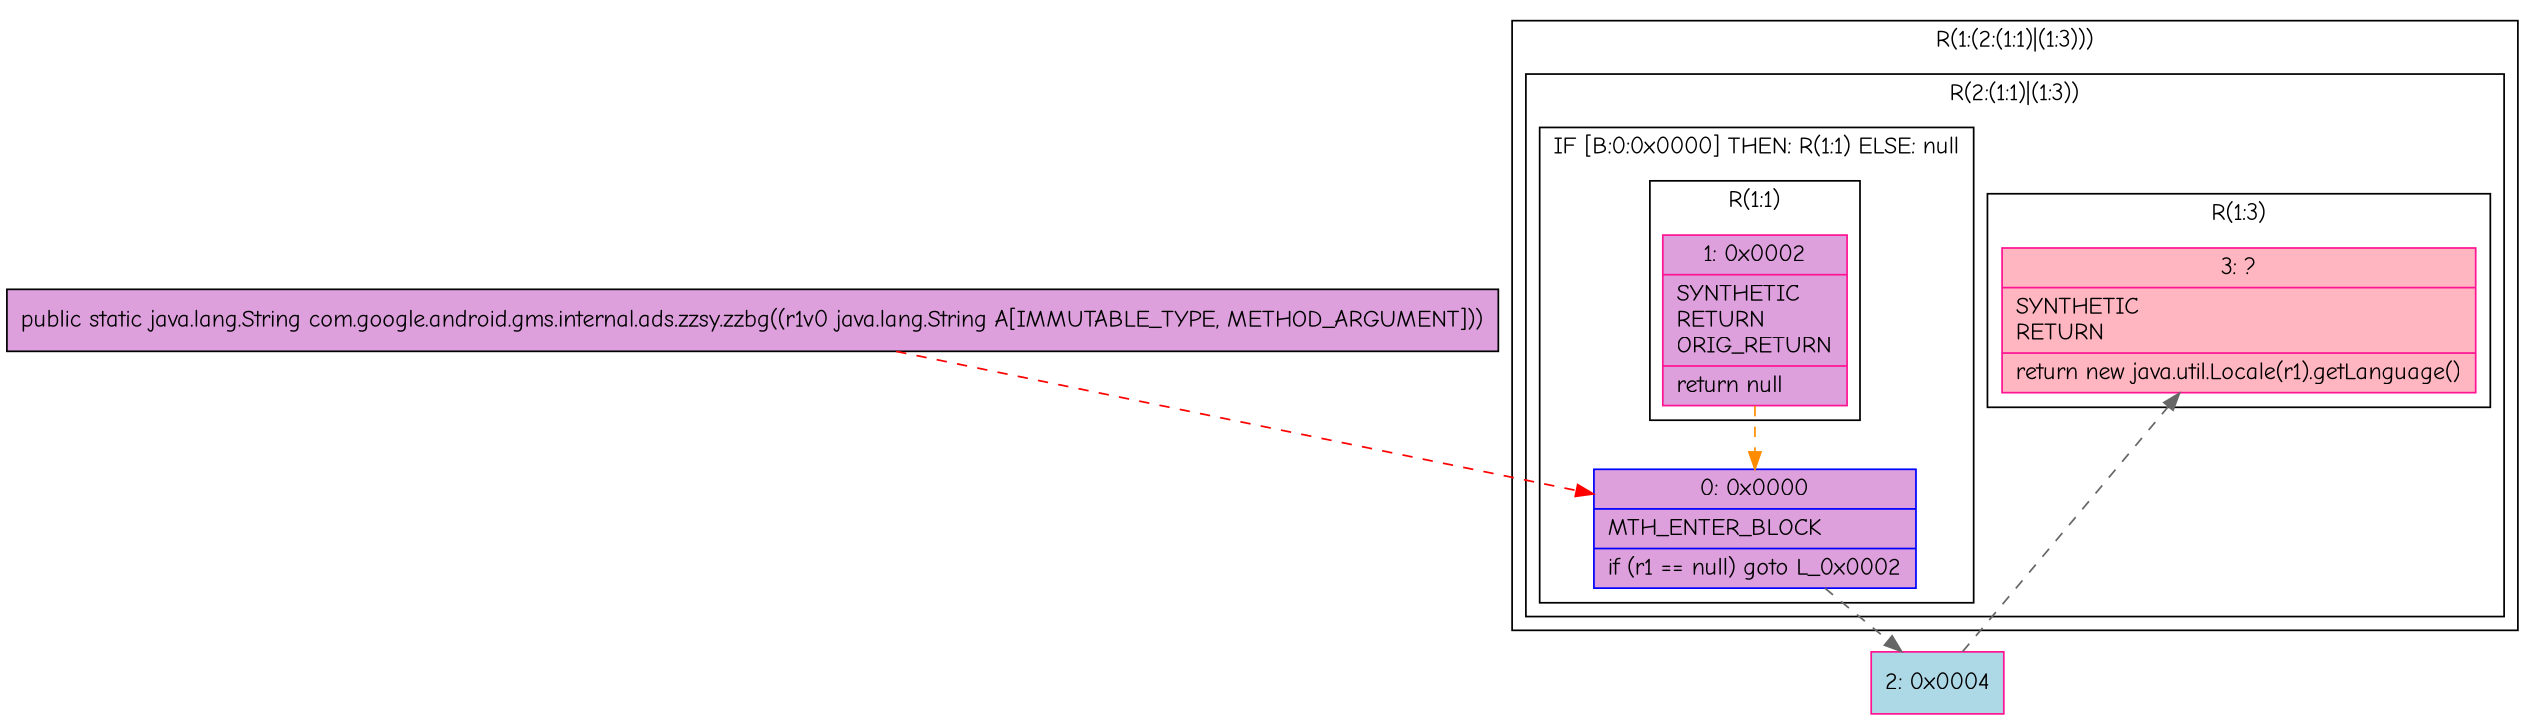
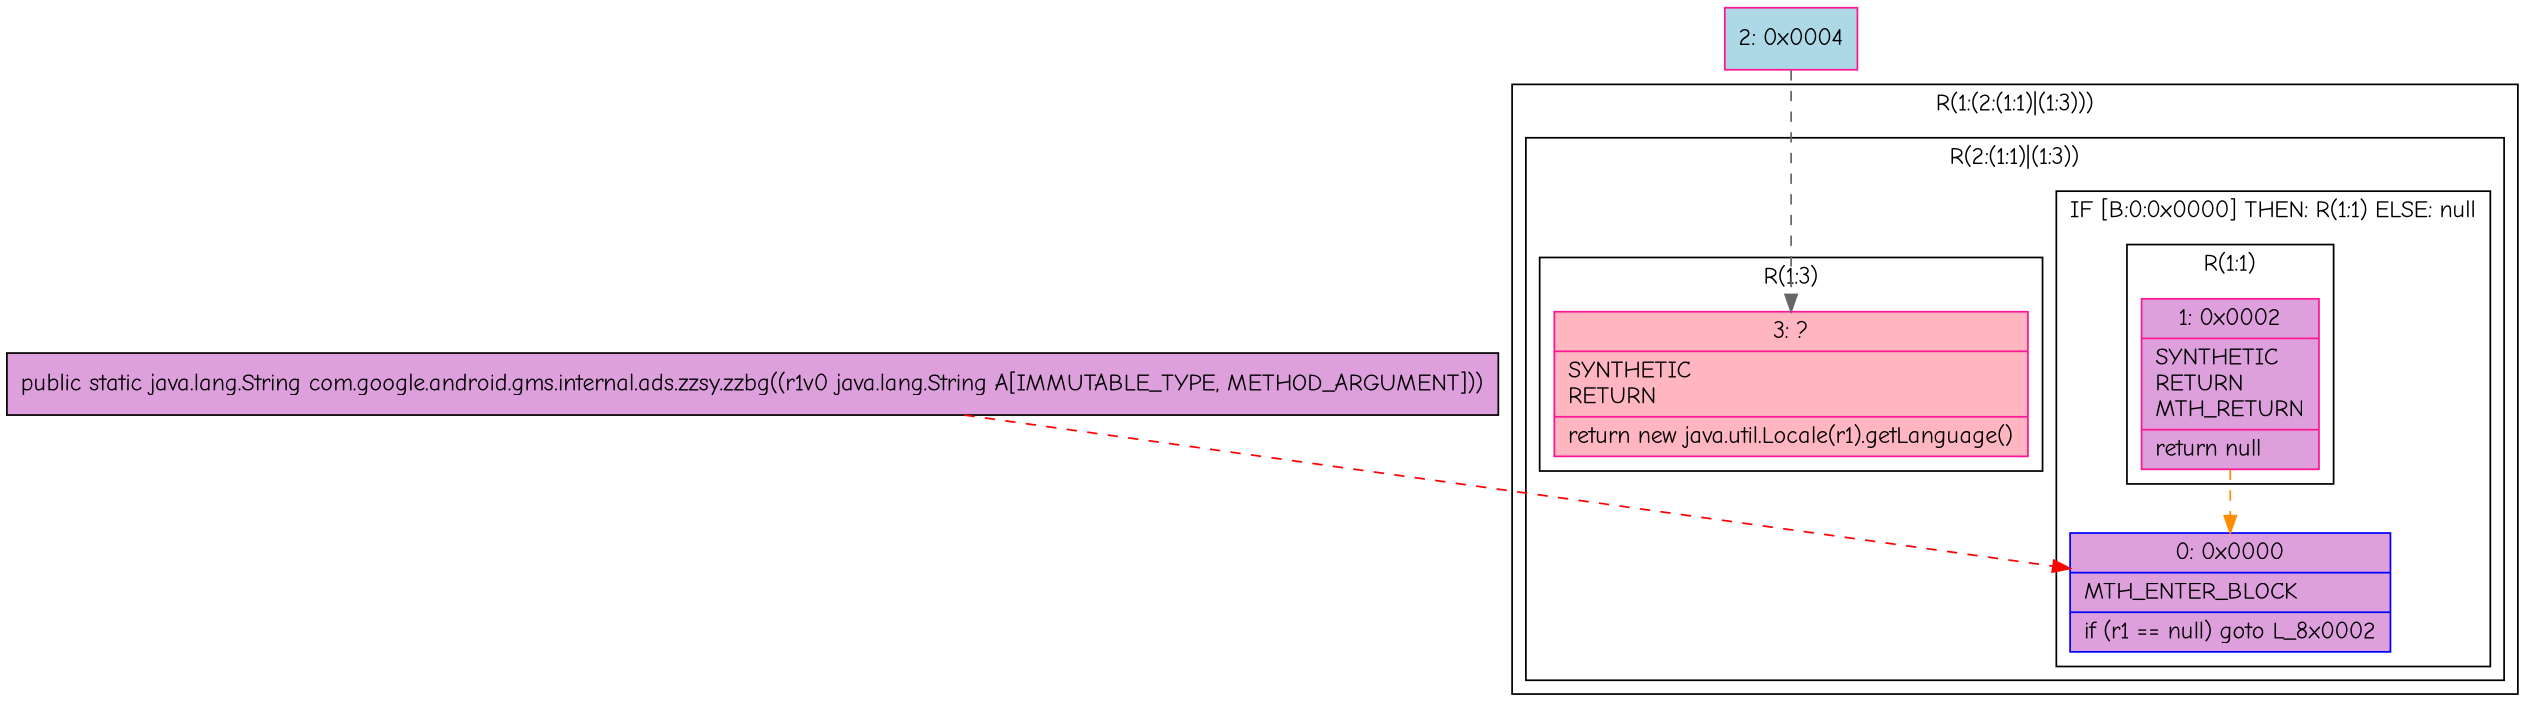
node "1: 0x0002": text "ORIG_RETURN" -> "MTH_RETURN"
node "0: 0x0000": text "if (r1 == null) goto L_0x0002" -> "if (r1 == null) goto L_8x0002"
edge "0: 0x0000" -> "2: 0x0004": removed
